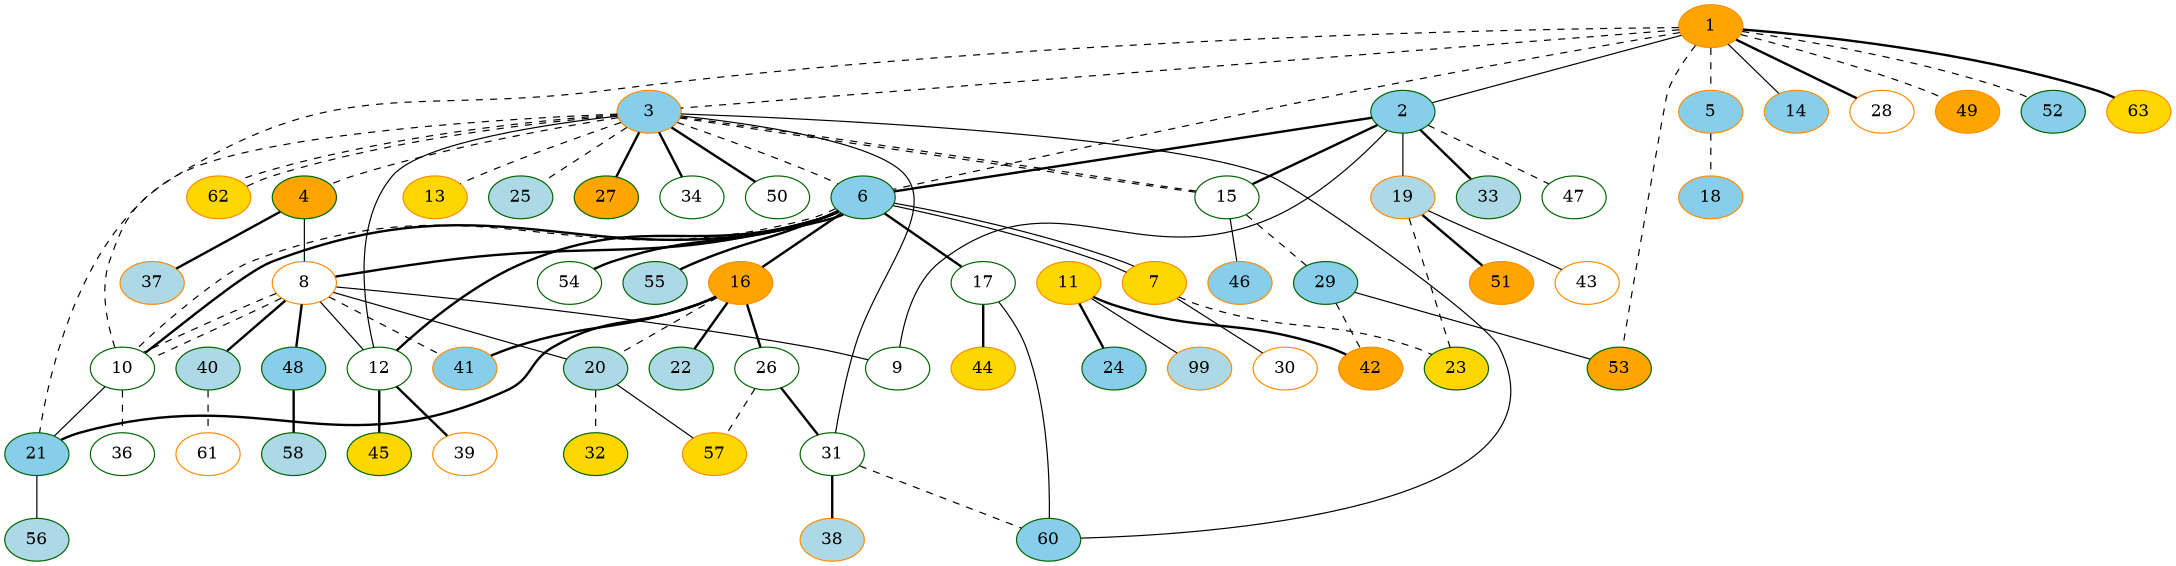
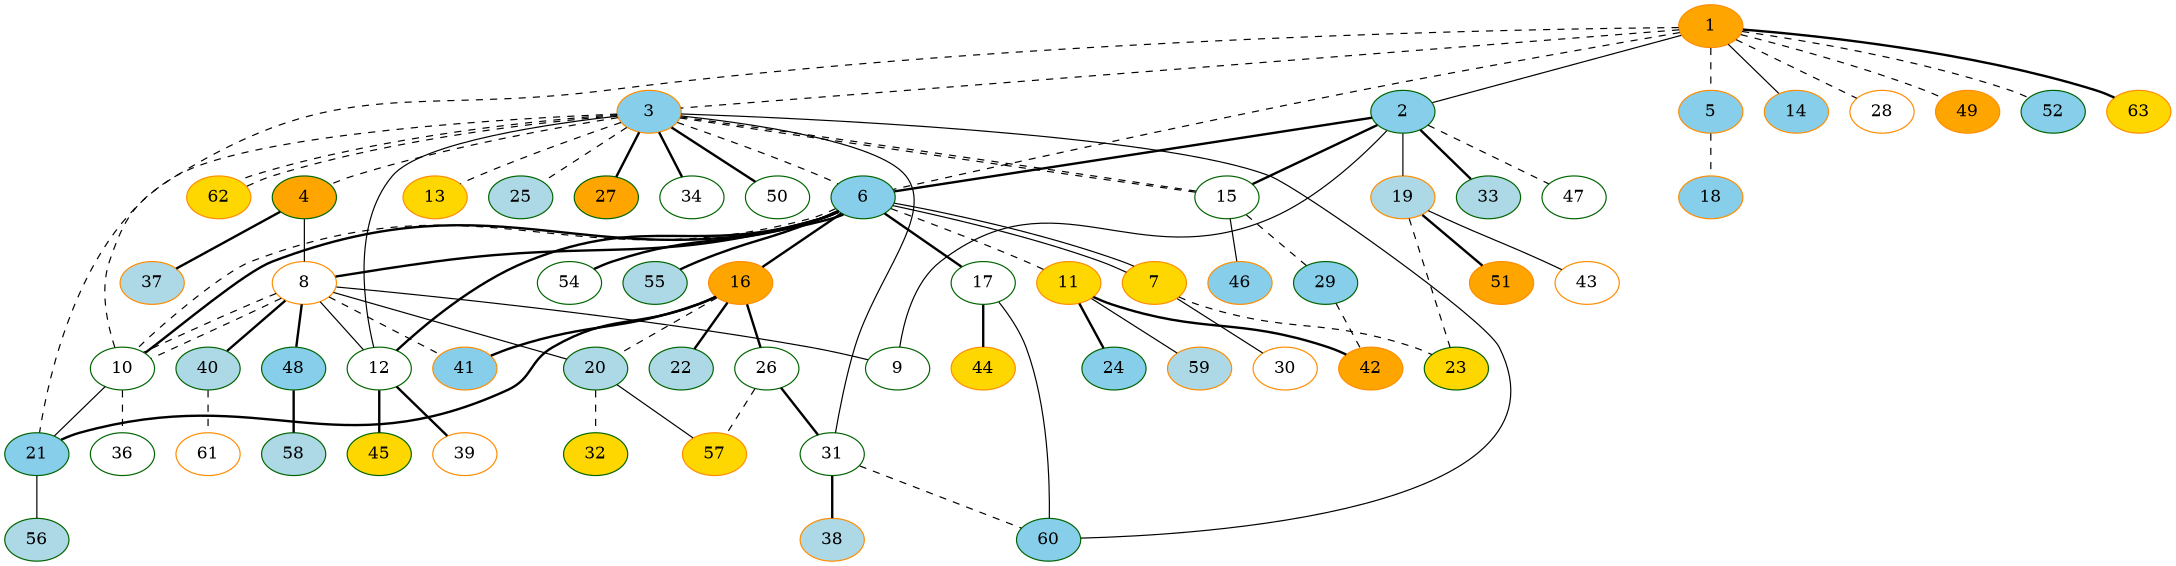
edge "1" -- "28": style bold -> dashed
edge "6" -- "11": added
node "99": label "99" -> "59"
node "53": removed
